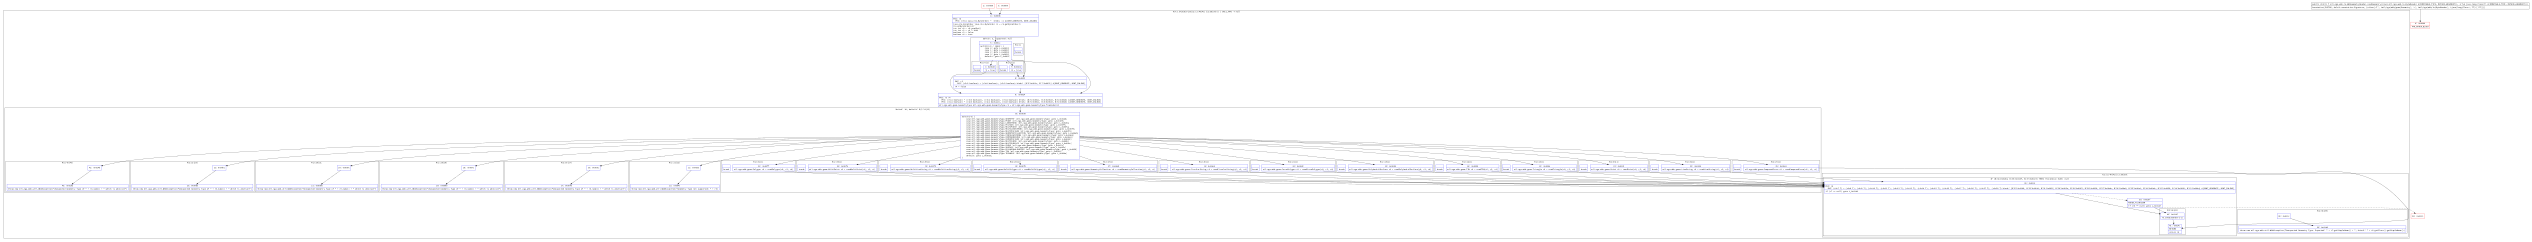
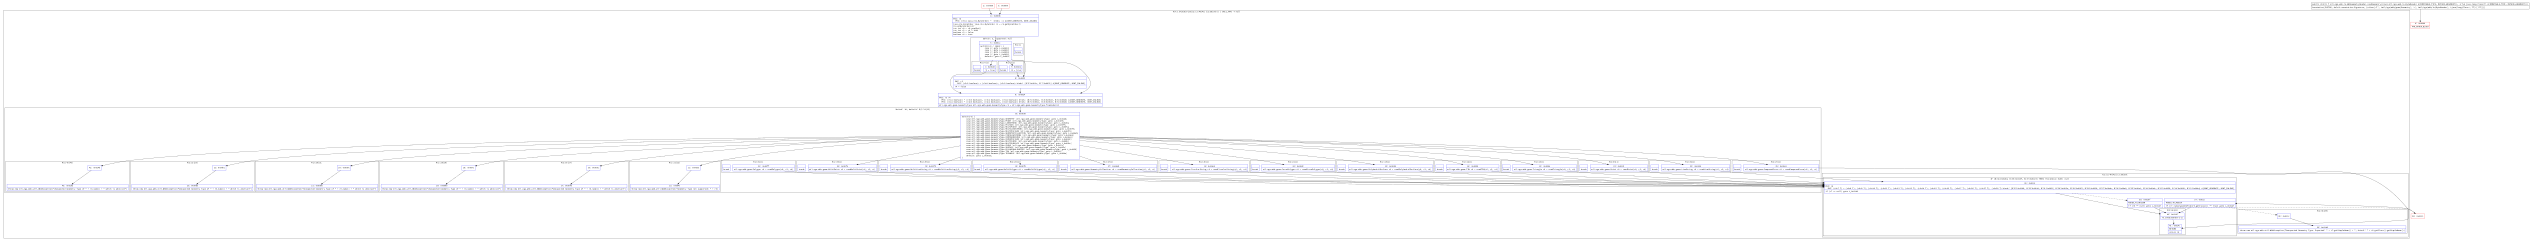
edge "10: 0x0030" -> "31: 0x00ff": removed
node "37: 0x0119": added
